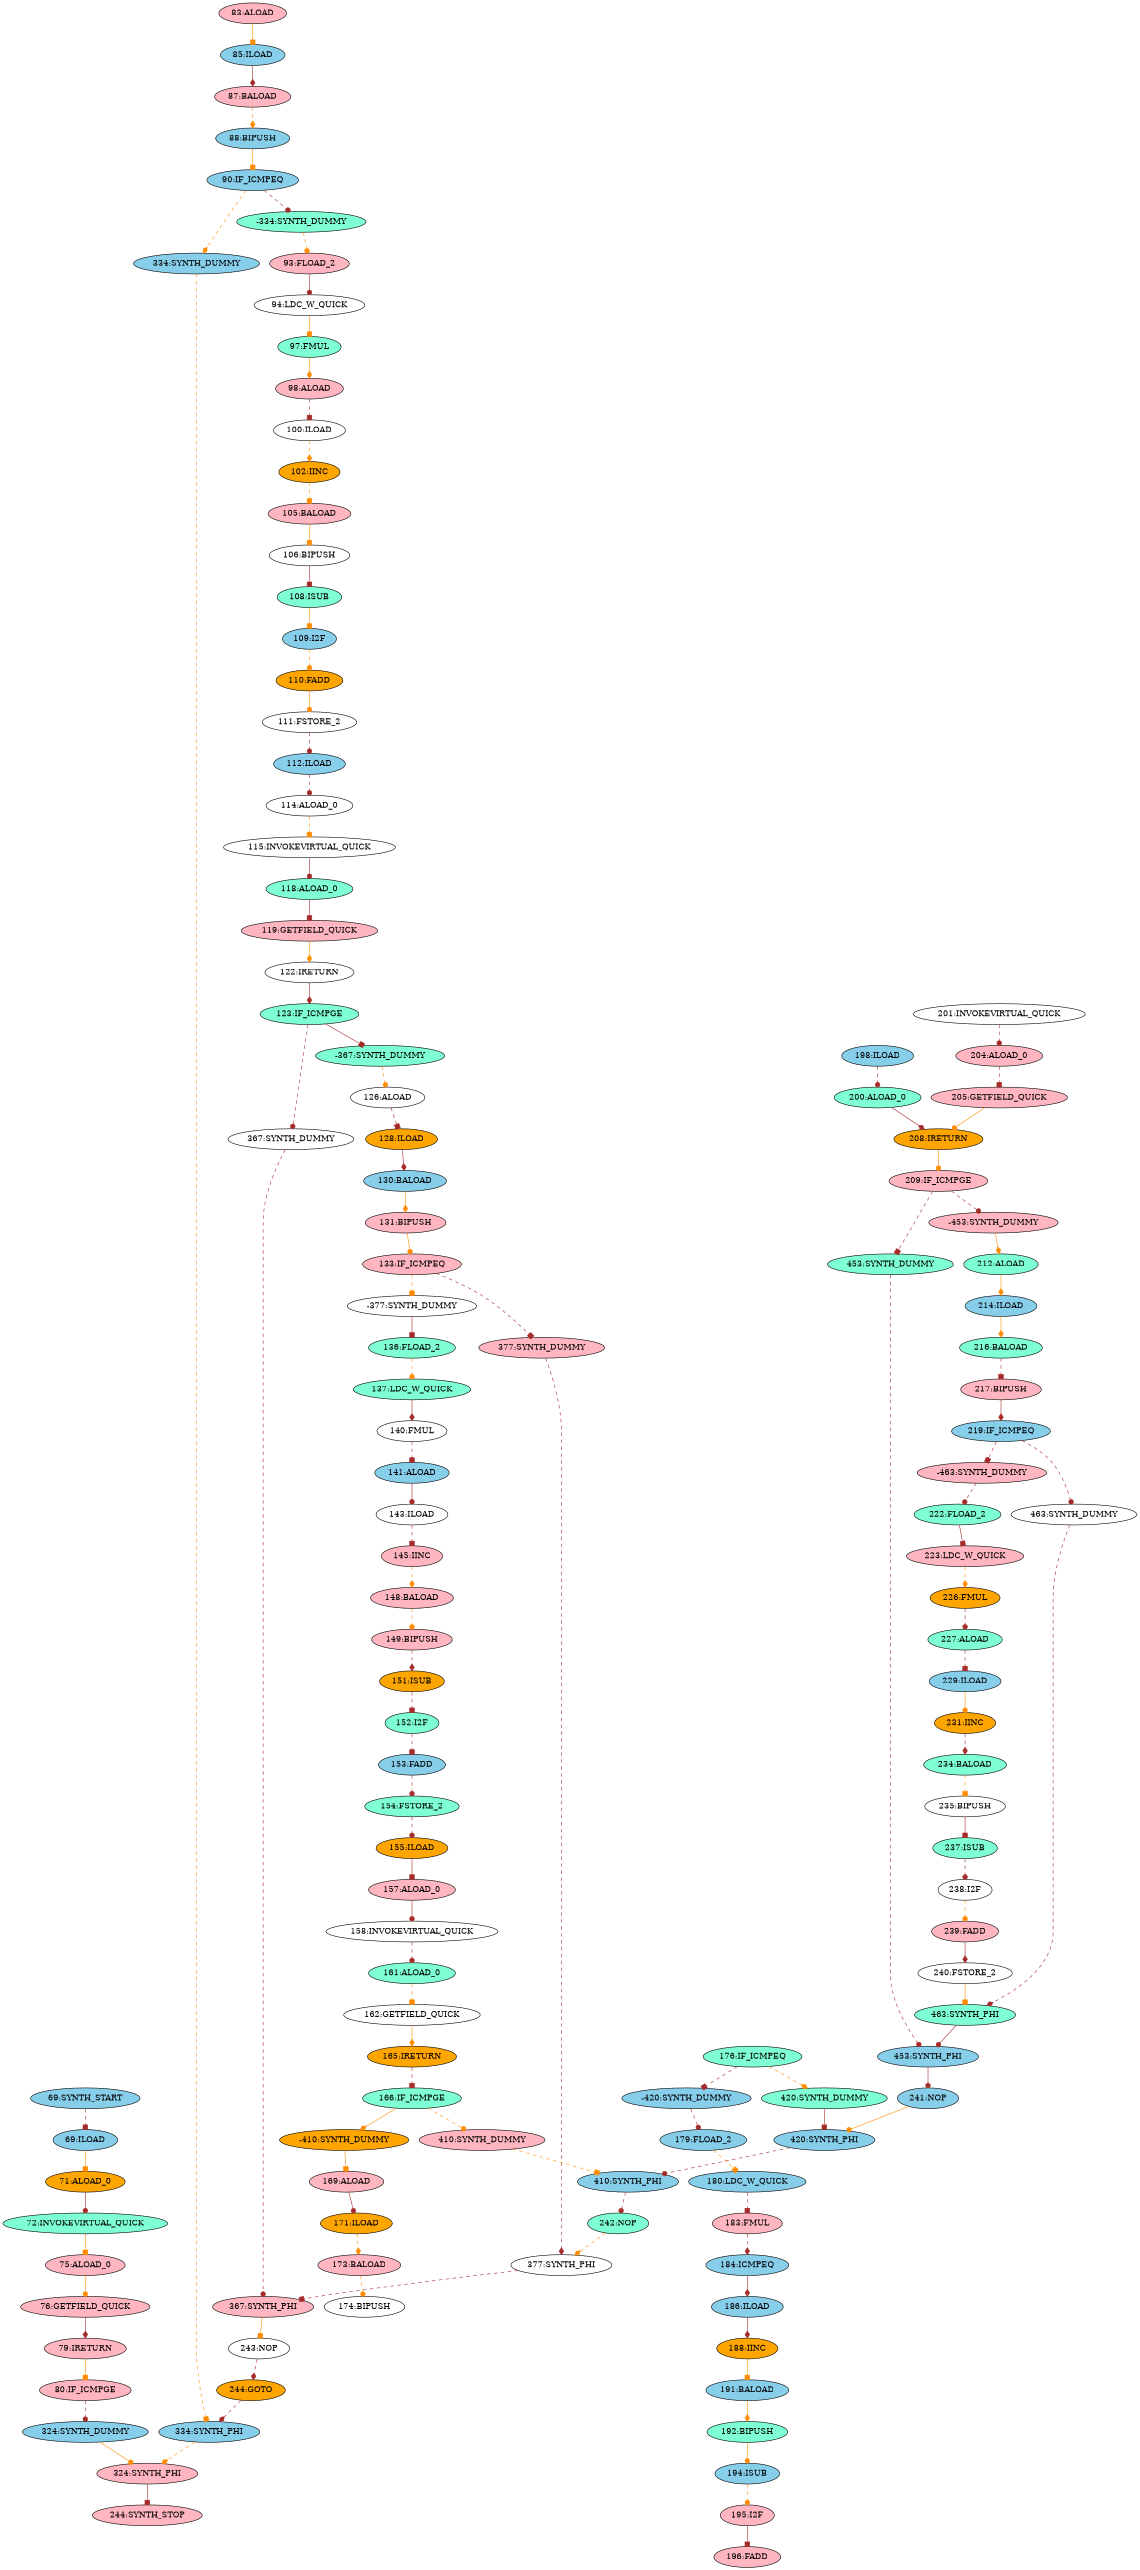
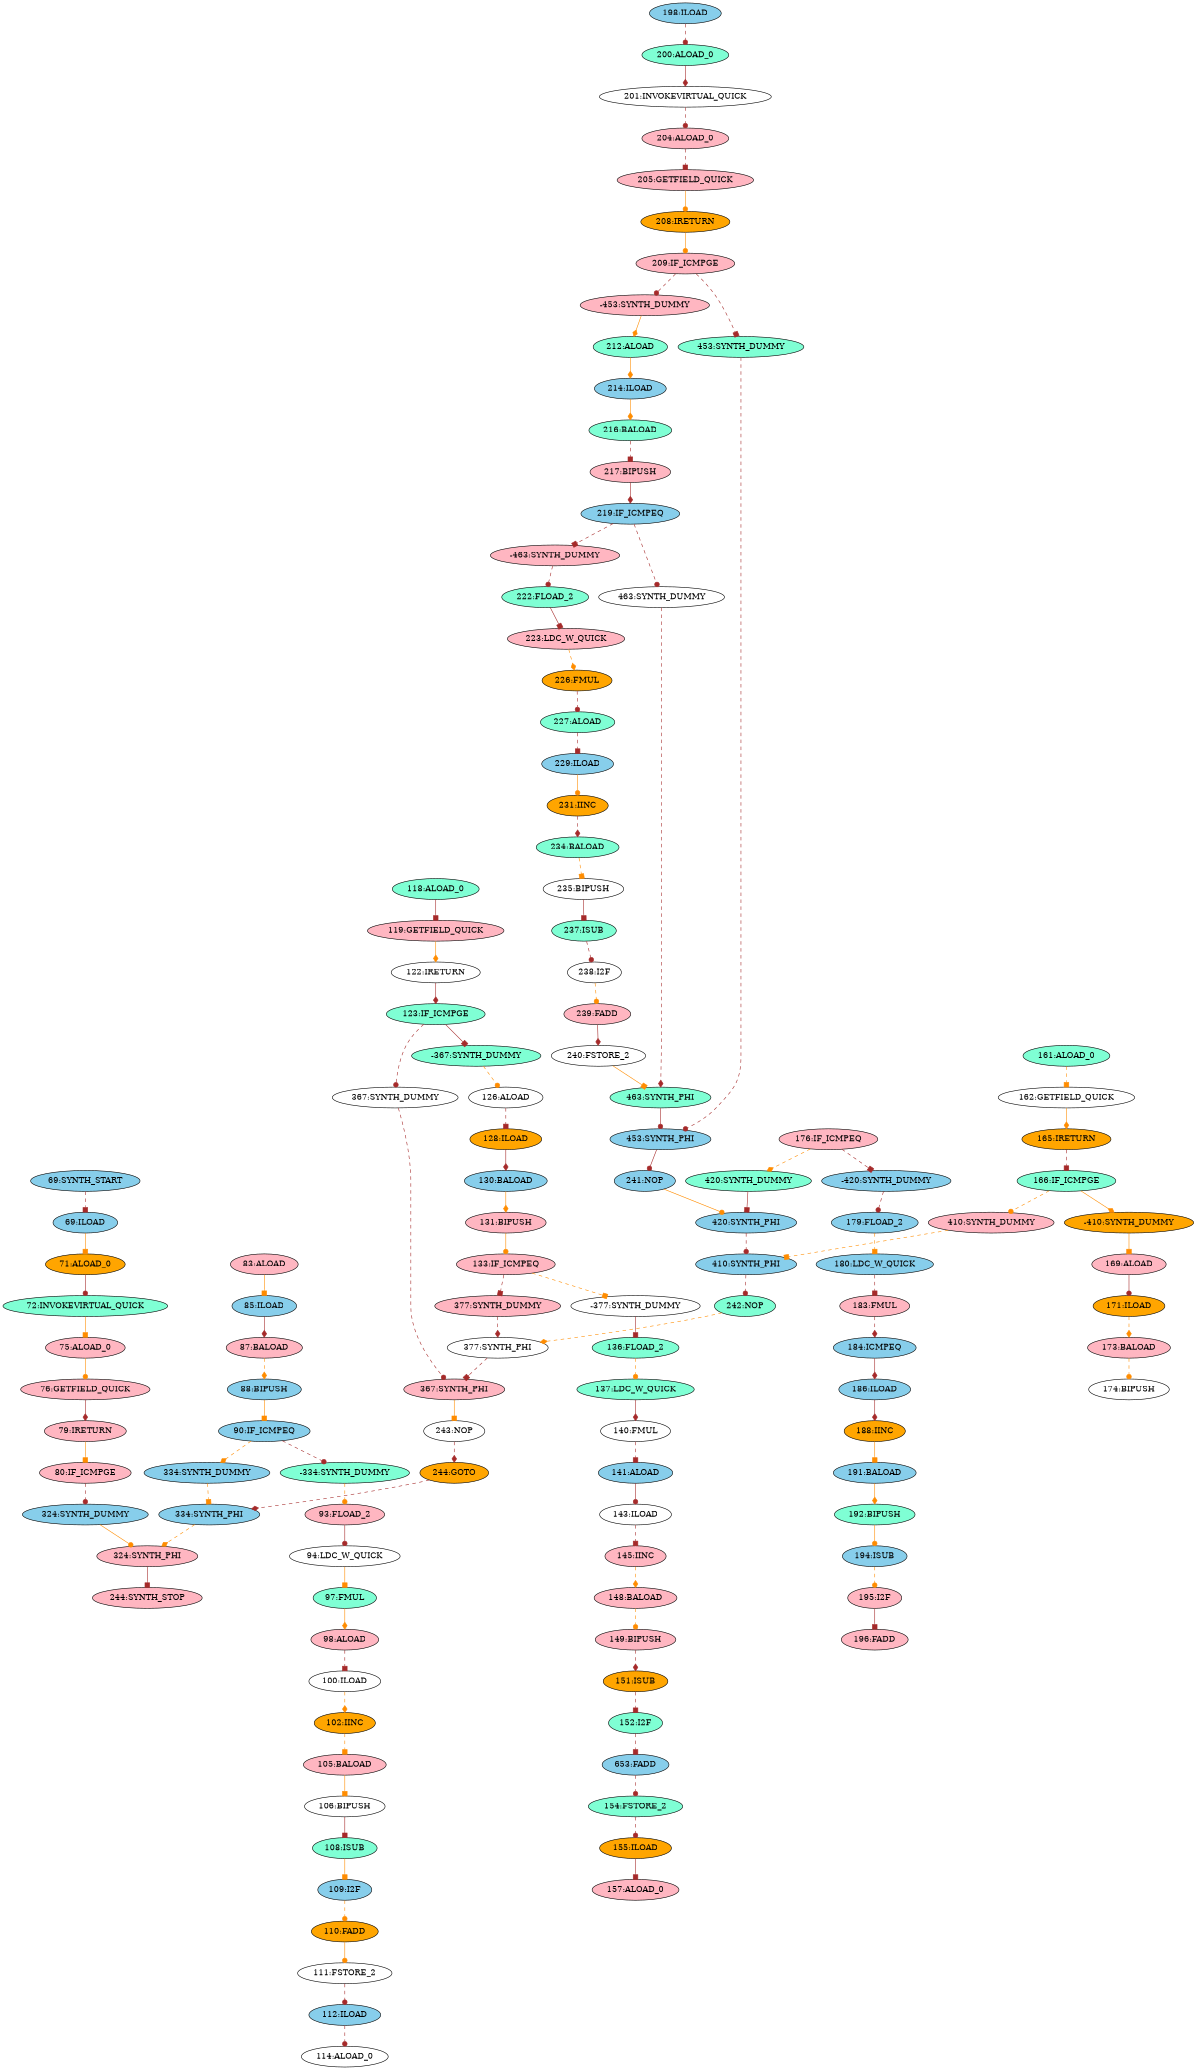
node "115:INVOKEVIRTUAL_QUICK": removed
edge "200:ALOAD_0" -> "208:IRETURN": now "200:ALOAD_0" -> "201:INVOKEVIRTUAL_QUICK"
node "153:FADD": label "153:FADD" -> "653:FADD"
node "158:INVOKEVIRTUAL_QUICK": removed
node "176:IF_ICMPEQ": fillcolor aquamarine -> lightpink
